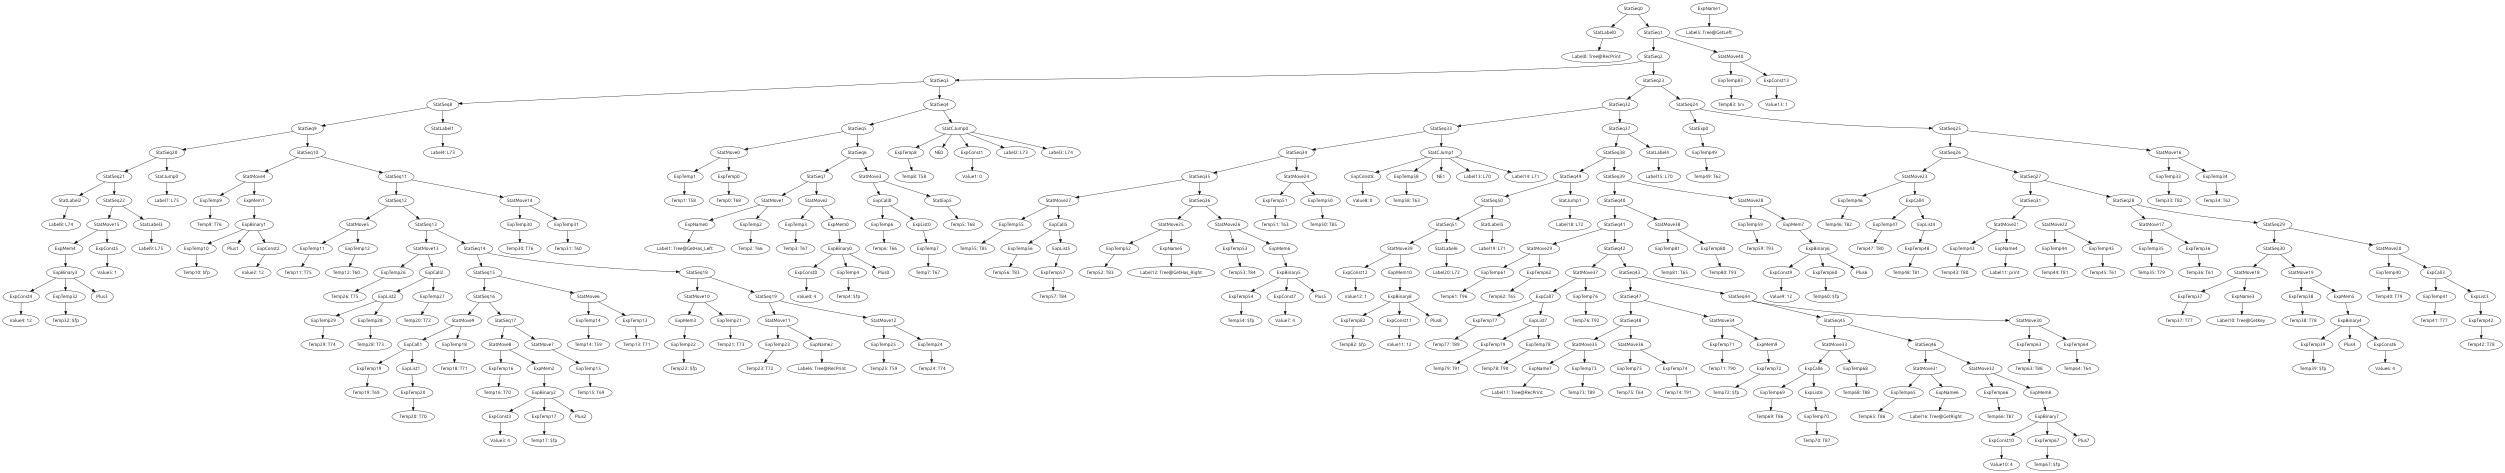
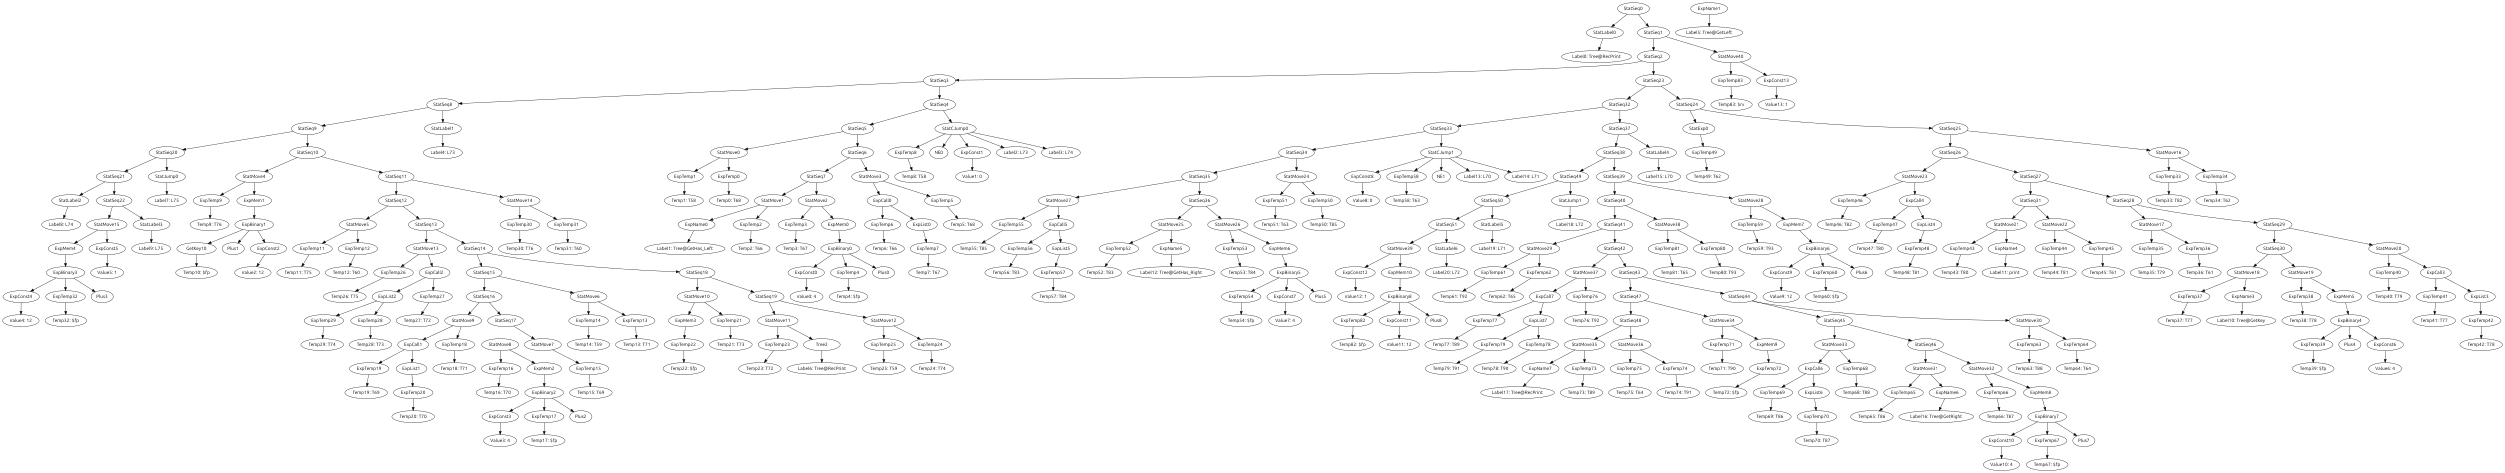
node "StatExp5": label "StatExp5" -> "ExpTemp5"
edge "StatSeq31" -> "StatMove22": added
node "ExpTemp10": label "ExpTemp10" -> "GetKey10"
node "Temp61: T96": label "Temp61: T96" -> "Temp61: T92"
node "Temp20: T72": label "Temp20: T72" -> "Temp27: T72"
edge "StatSeq17" -> "StatMove8": removed
node "ExpName2": label "ExpName2" -> "Tree2"
